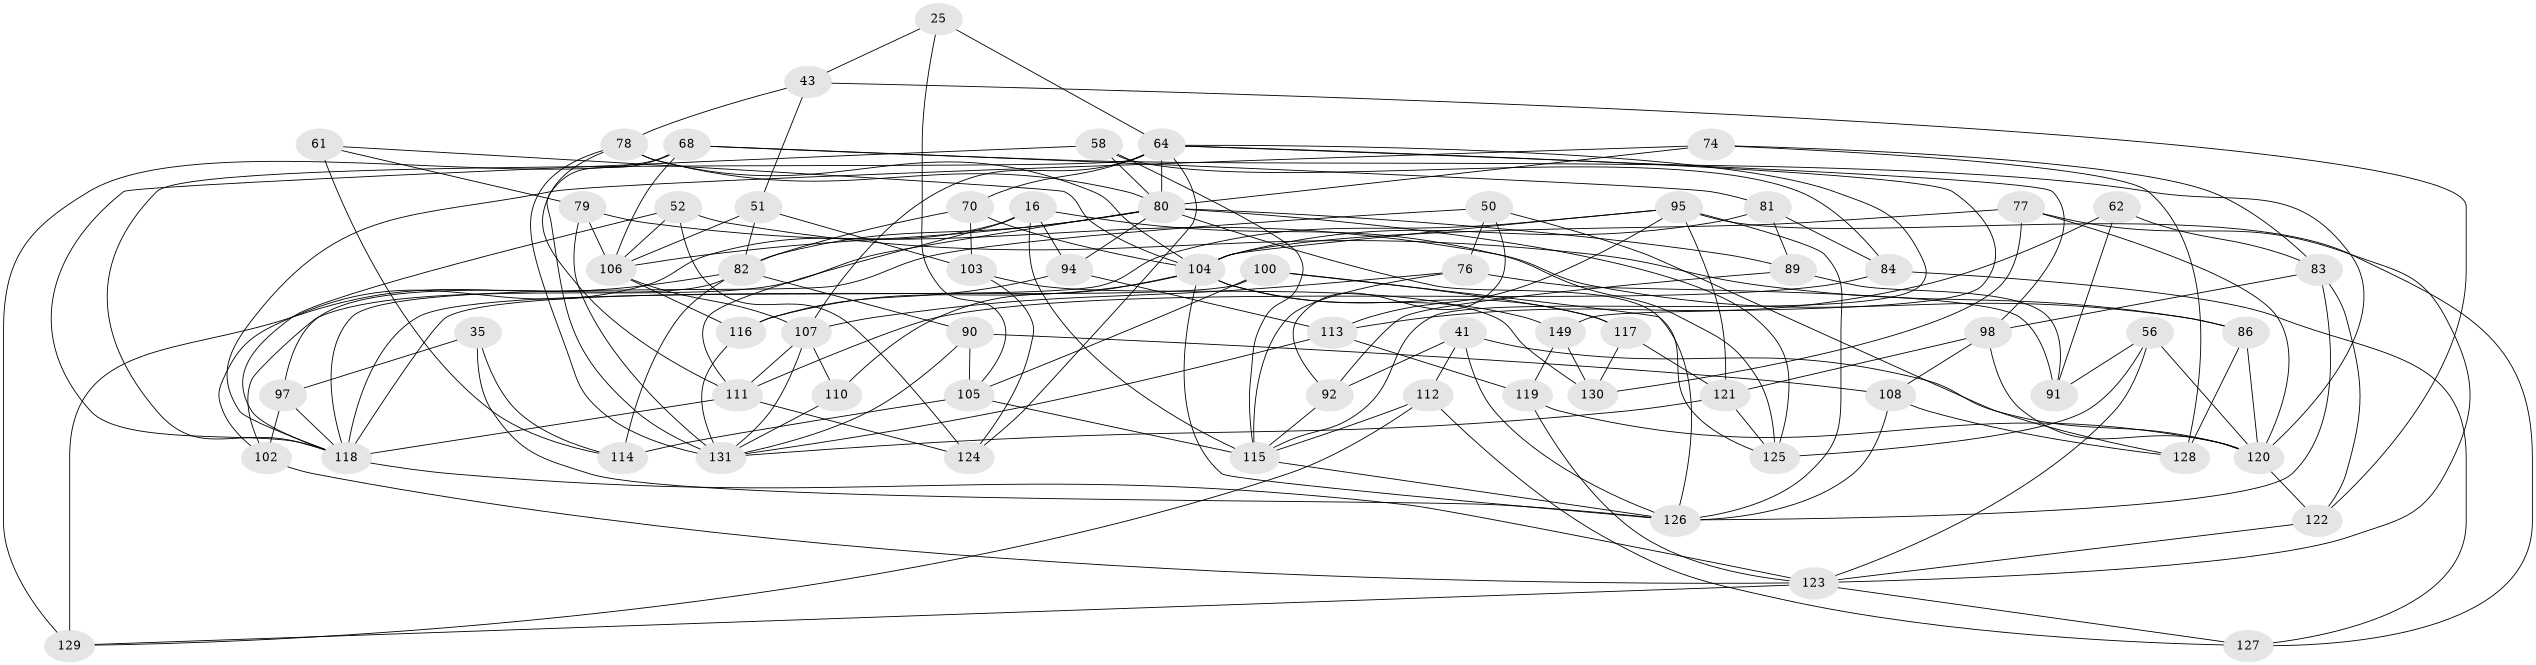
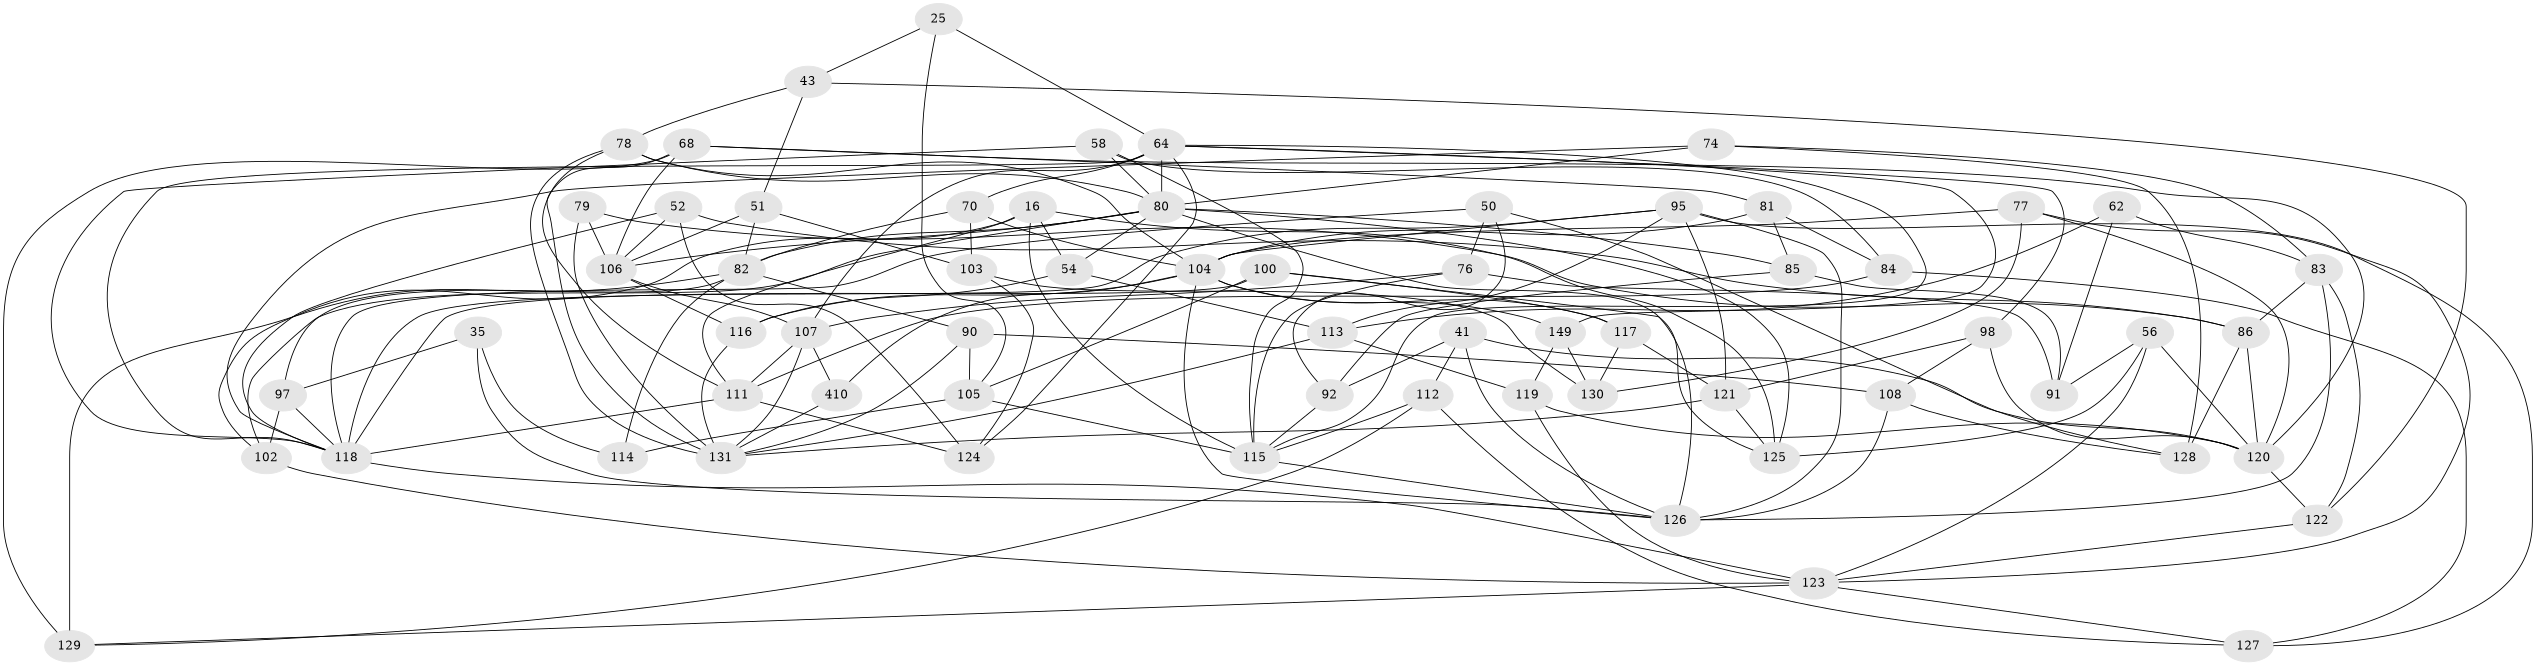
node "61": removed
node "94": label "94" -> "54"
node "89": label "89" -> "85"
edge "83" -- "98": now "83" -- "86"
node "110": label "110" -> "410"
